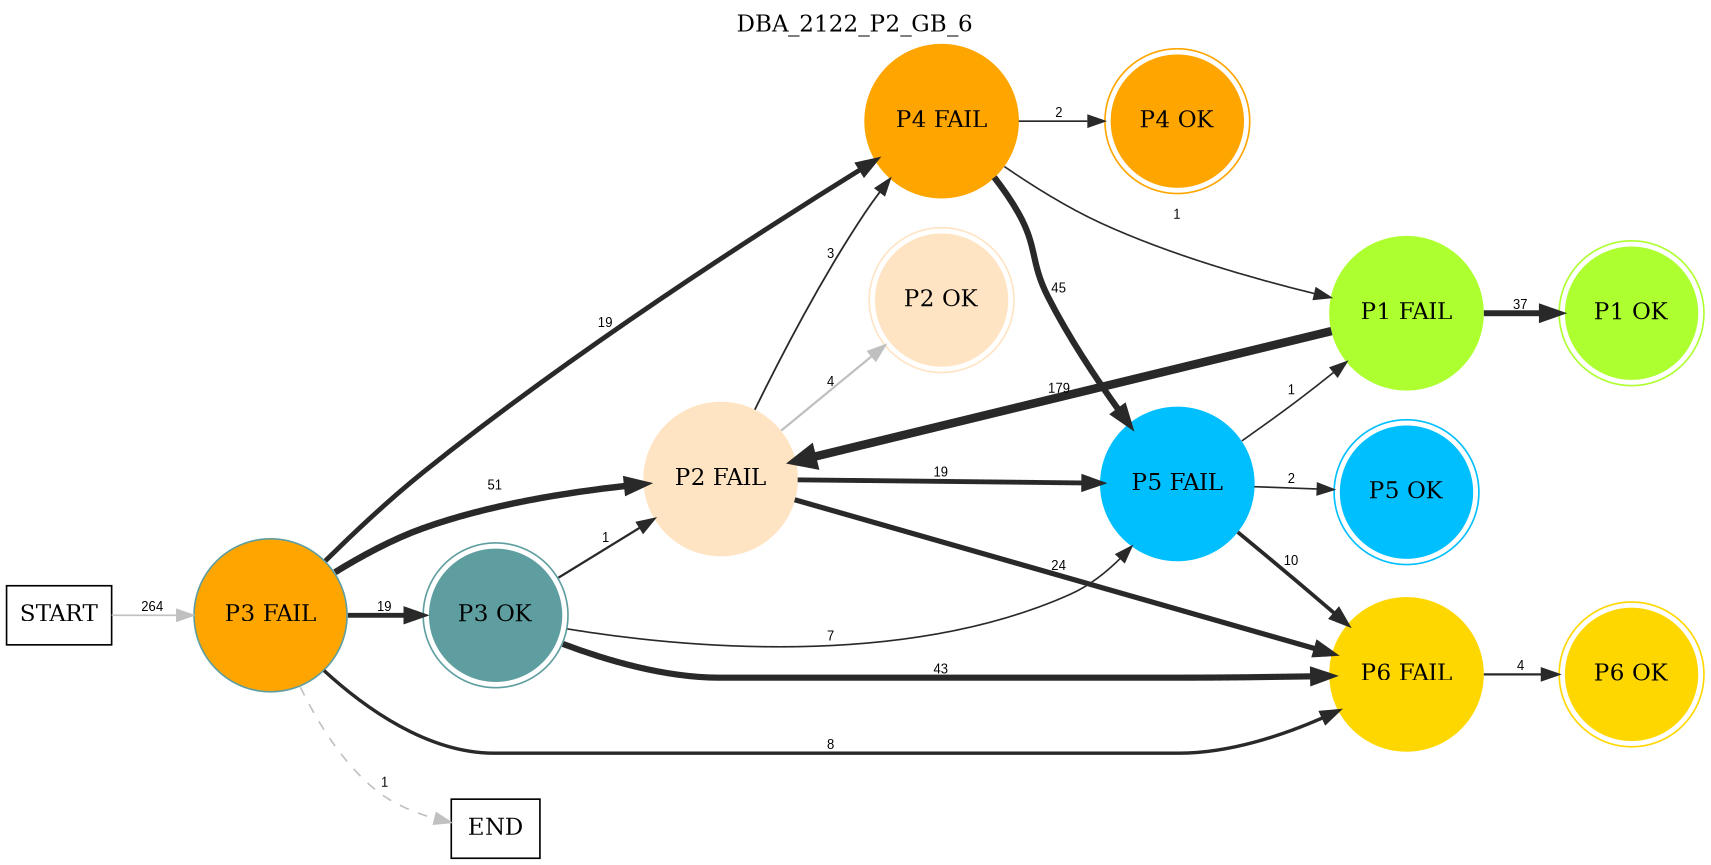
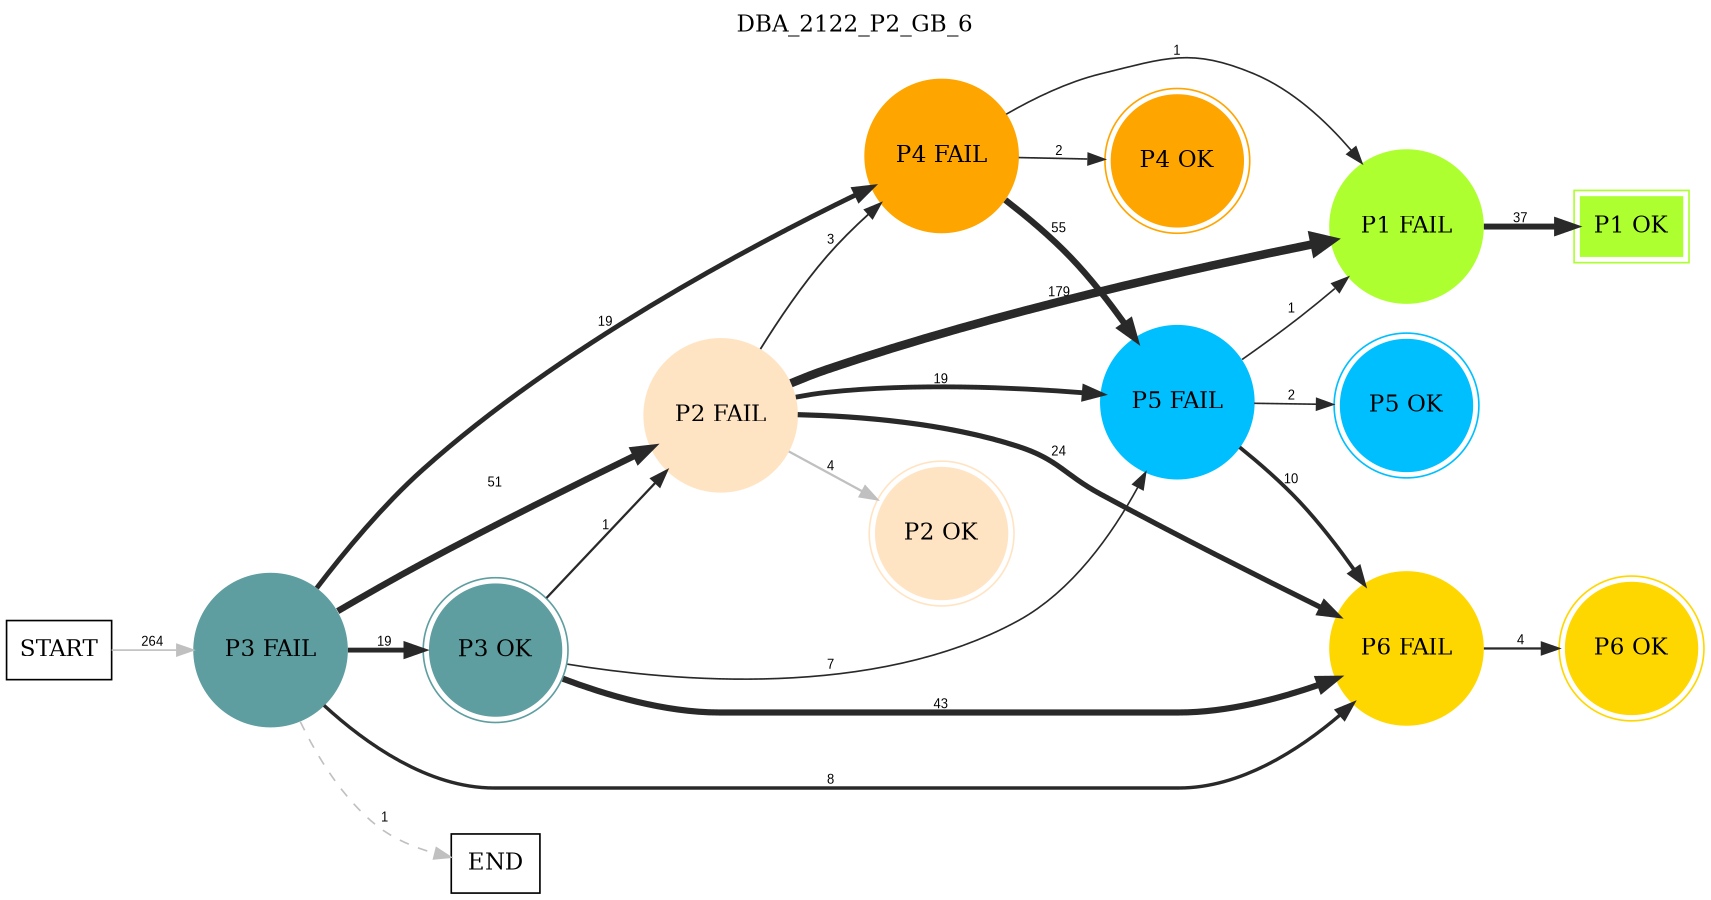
edge "P4 FAIL" -> "P5 FAIL": label "45" -> "55"
node "P1 OK": shape circle -> box
edge "P1 FAIL" -> "P2 FAIL": reversed
node "P3 FAIL": fillcolor orange -> cadetblue
